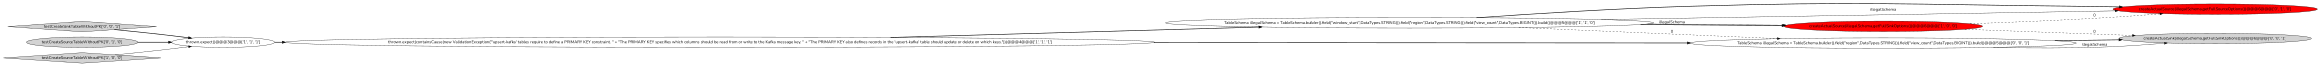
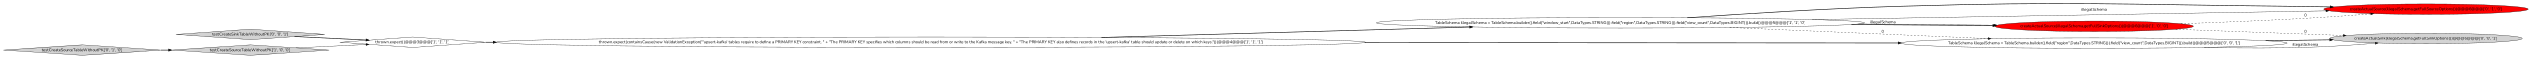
node "testCreateSourceTableWithoutPK['0', '1', '0']": shape ellipse -> diamond
edge "testCreateSourceTableWithoutPK['0', '1', '0']" -> "thrown.expect()@@@3@@@['1', '1', '1']": now "testCreateSourceTableWithoutPK['0', '1', '0']" -> "testCreateSourceTableWithoutPK['1', '0', '0']"
node "thrown.expect()@@@3@@@['1', '1', '1']": shape ellipse -> diamond
